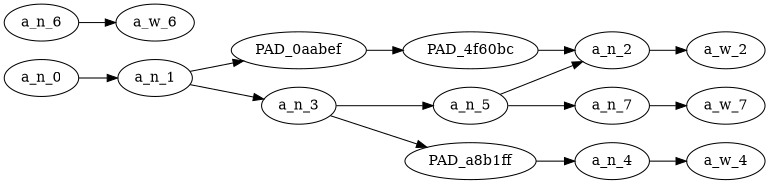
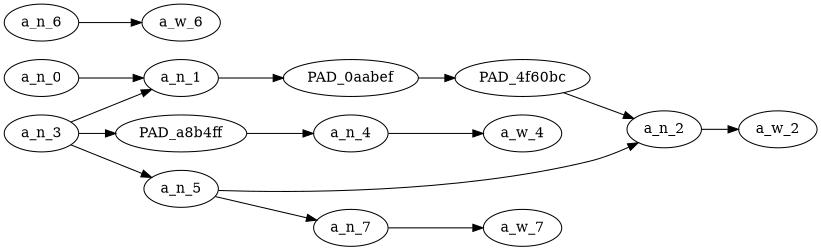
edge "a_n_1" -> "a_n_3": reversed
node "PAD_a8b1ff": label "PAD_a8b1ff" -> "PAD_a8b4ff"
